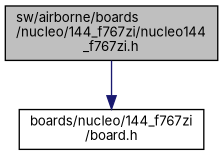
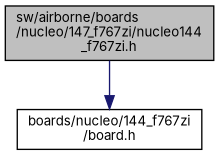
node "sw/airborne/boards /nucleo/144_f767zi/nucleo144 _f767zi.h": label "sw/airborne/boards /nucleo/144_f767zi/nucleo144 _f767zi.h" -> "sw/airborne/boards /nucleo/147_f767zi/nucleo144 _f767zi.h"
